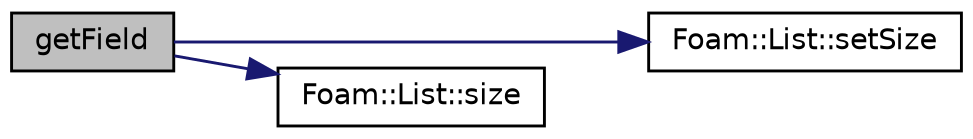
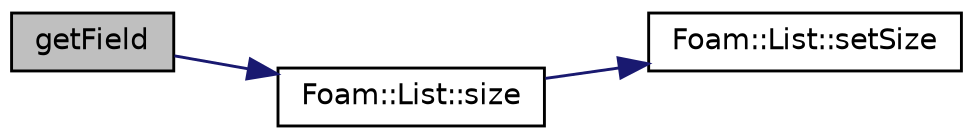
edge "getField" -> "Foam::List::setSize": now "Foam::List::size" -> "Foam::List::setSize"
